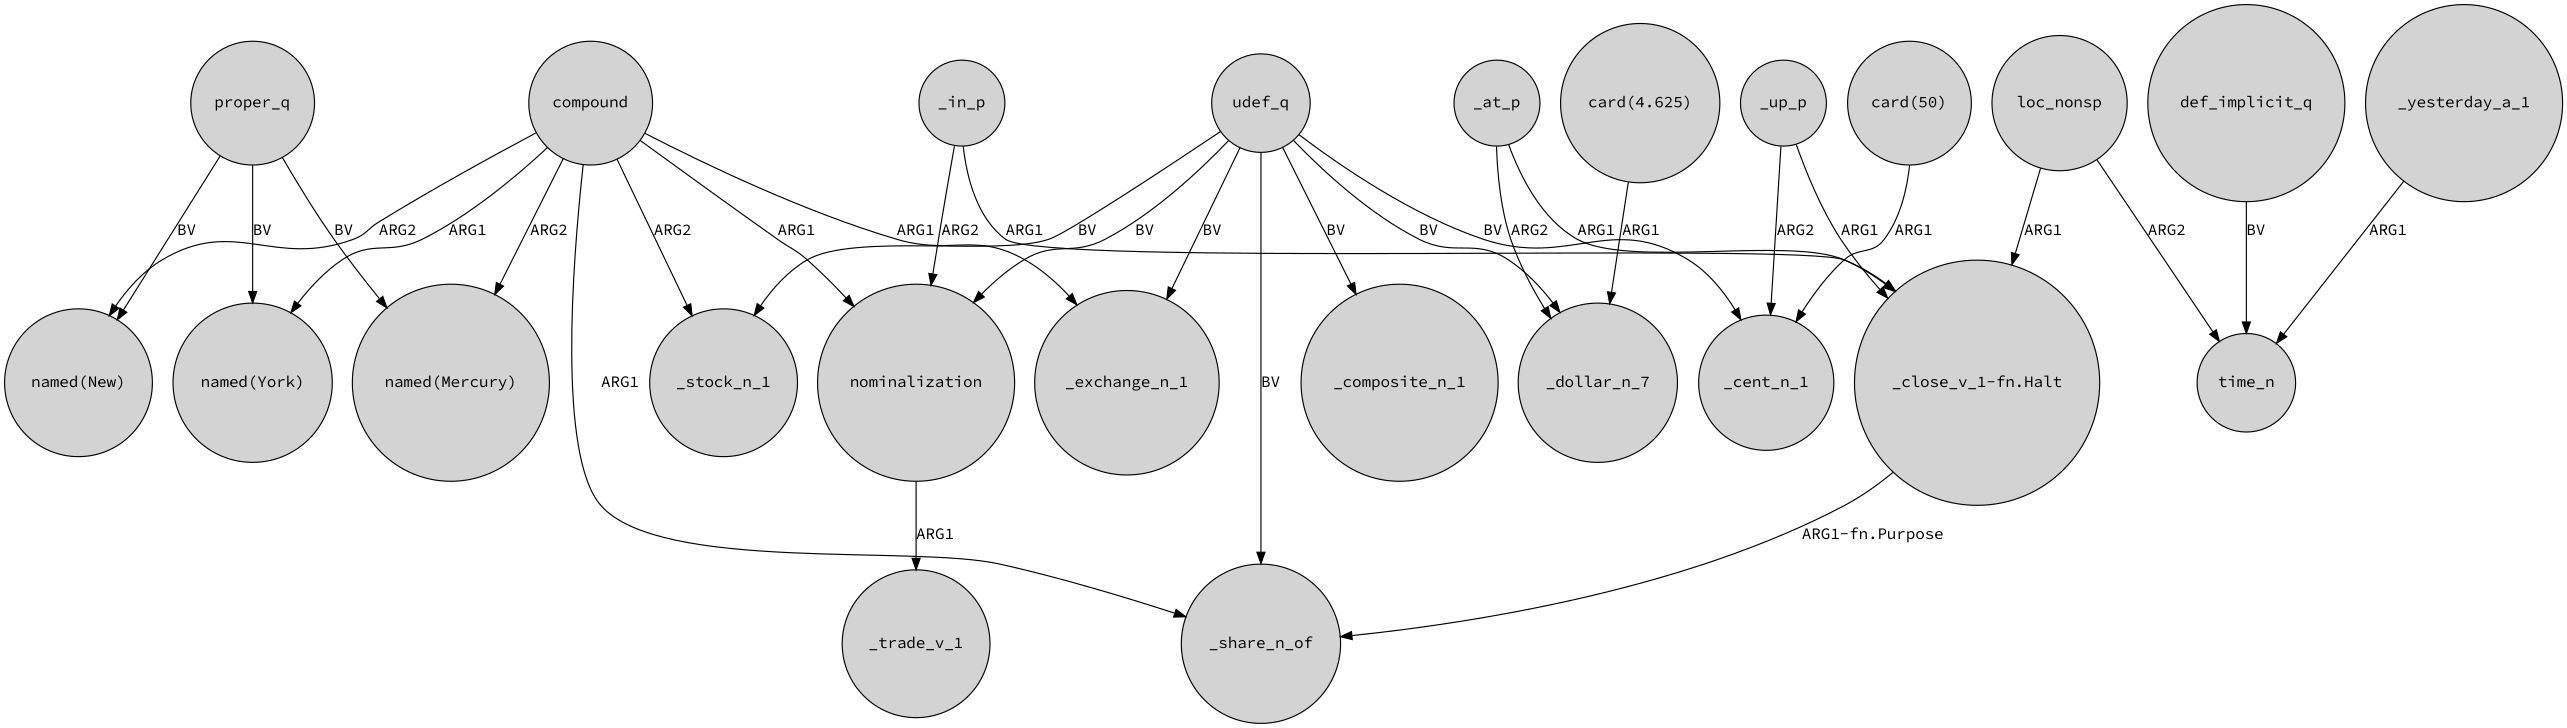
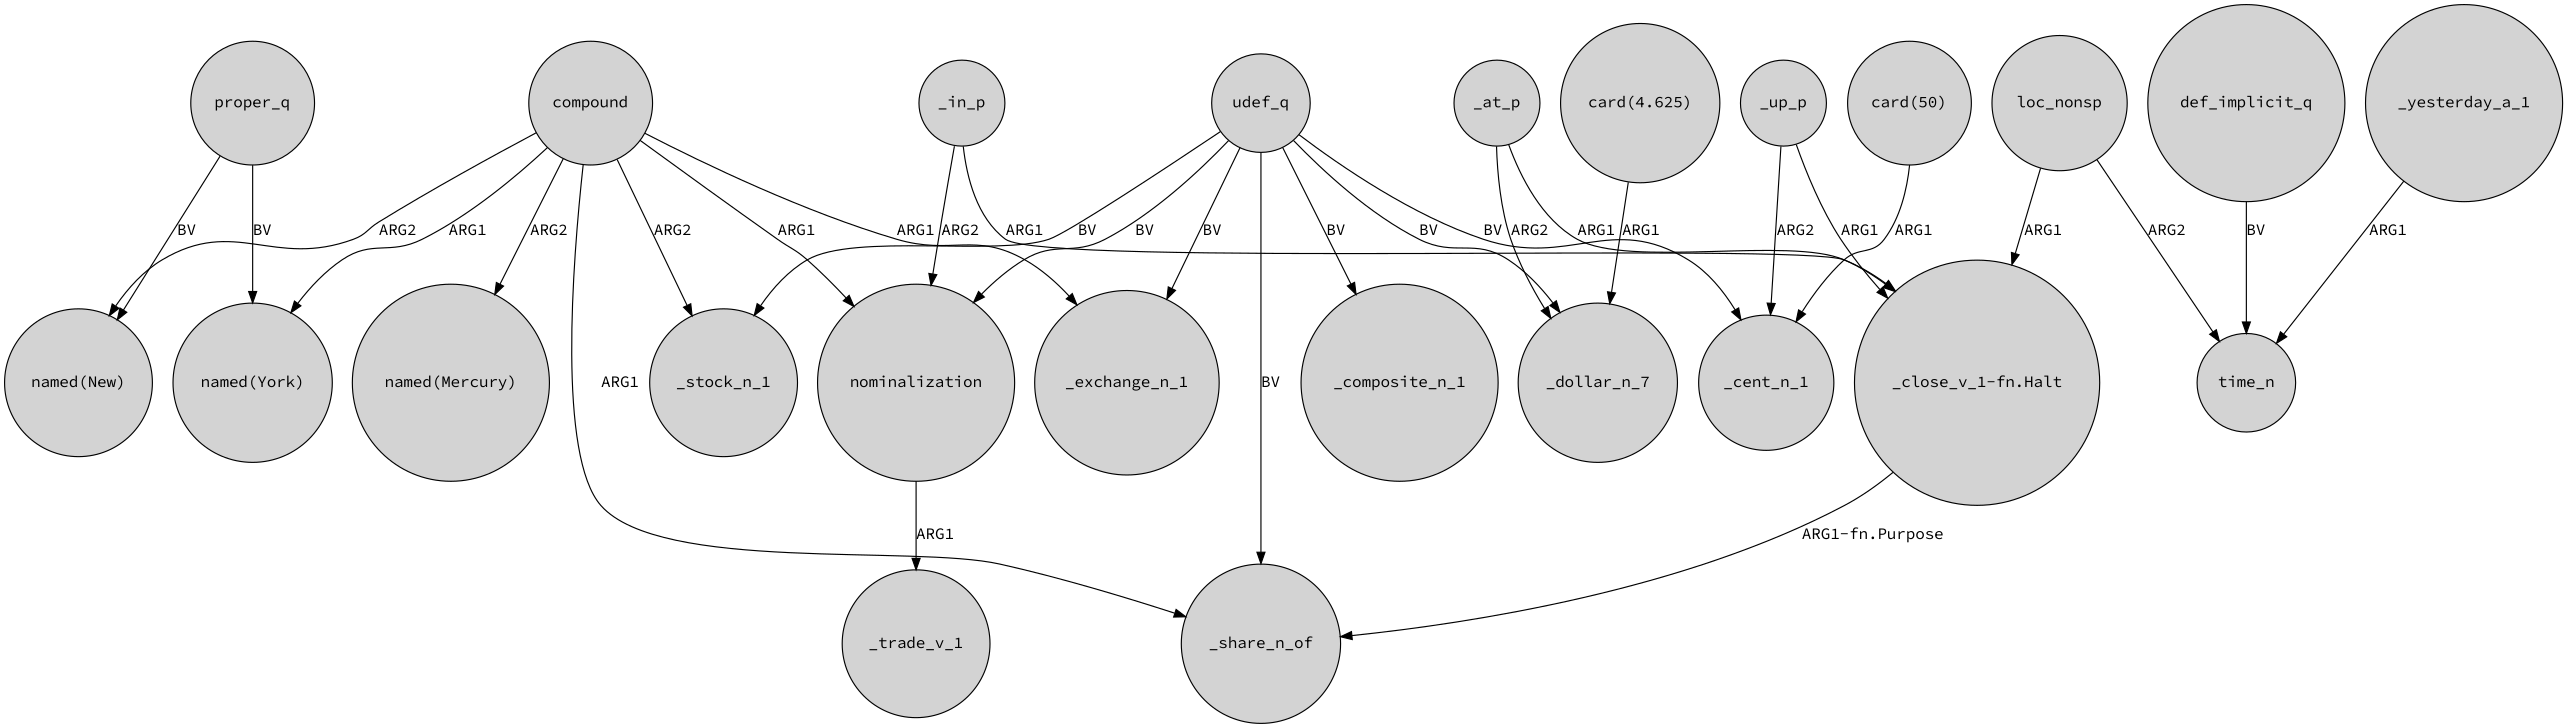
edge "proper_q" -> "named(Mercury)": removed, label "BV"
